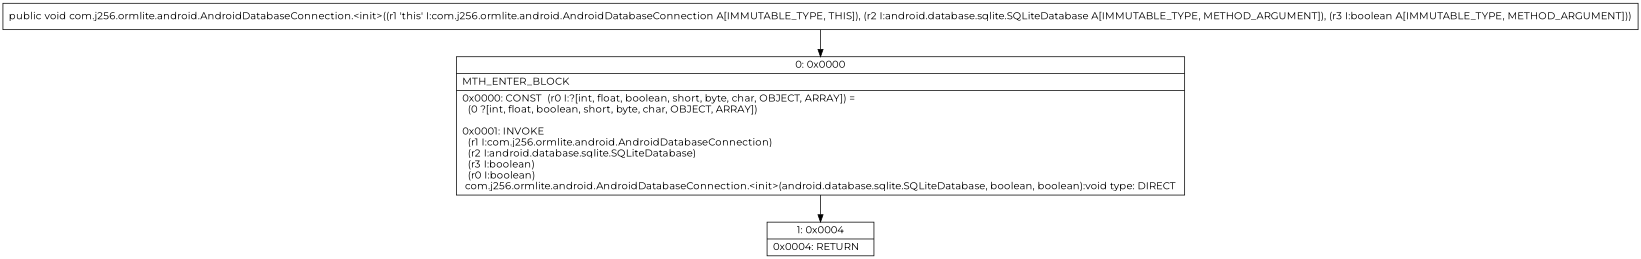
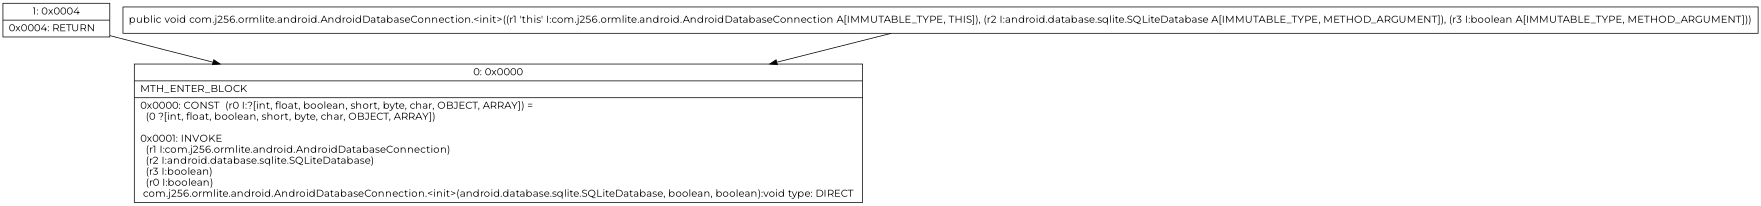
edge "0: 0x0000" -> "1: 0x0004": reversed
